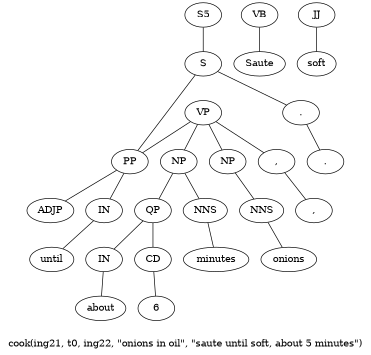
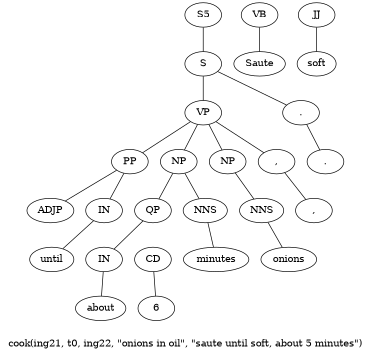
edge "S" -- "PP": now "S" -- "VP"
edge "QP" -- "CD": removed
